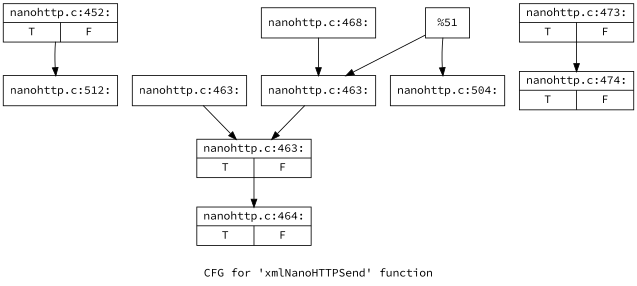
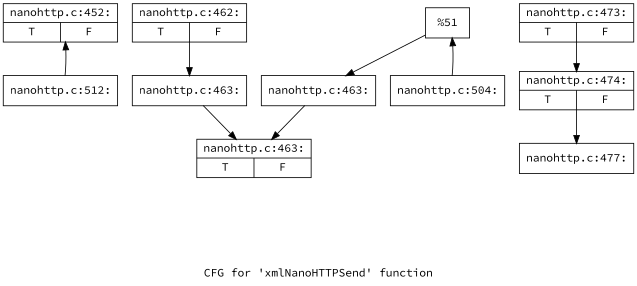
node "nanohttp.c:462:": added
node "nanohttp.c:468:": removed
edge "%51" -> "nanohttp.c:504:": reversed
edge "nanohttp.c:452:" -> "nanohttp.c:512:": reversed
node "nanohttp.c:477:": added
node "nanohttp.c:464:": removed
